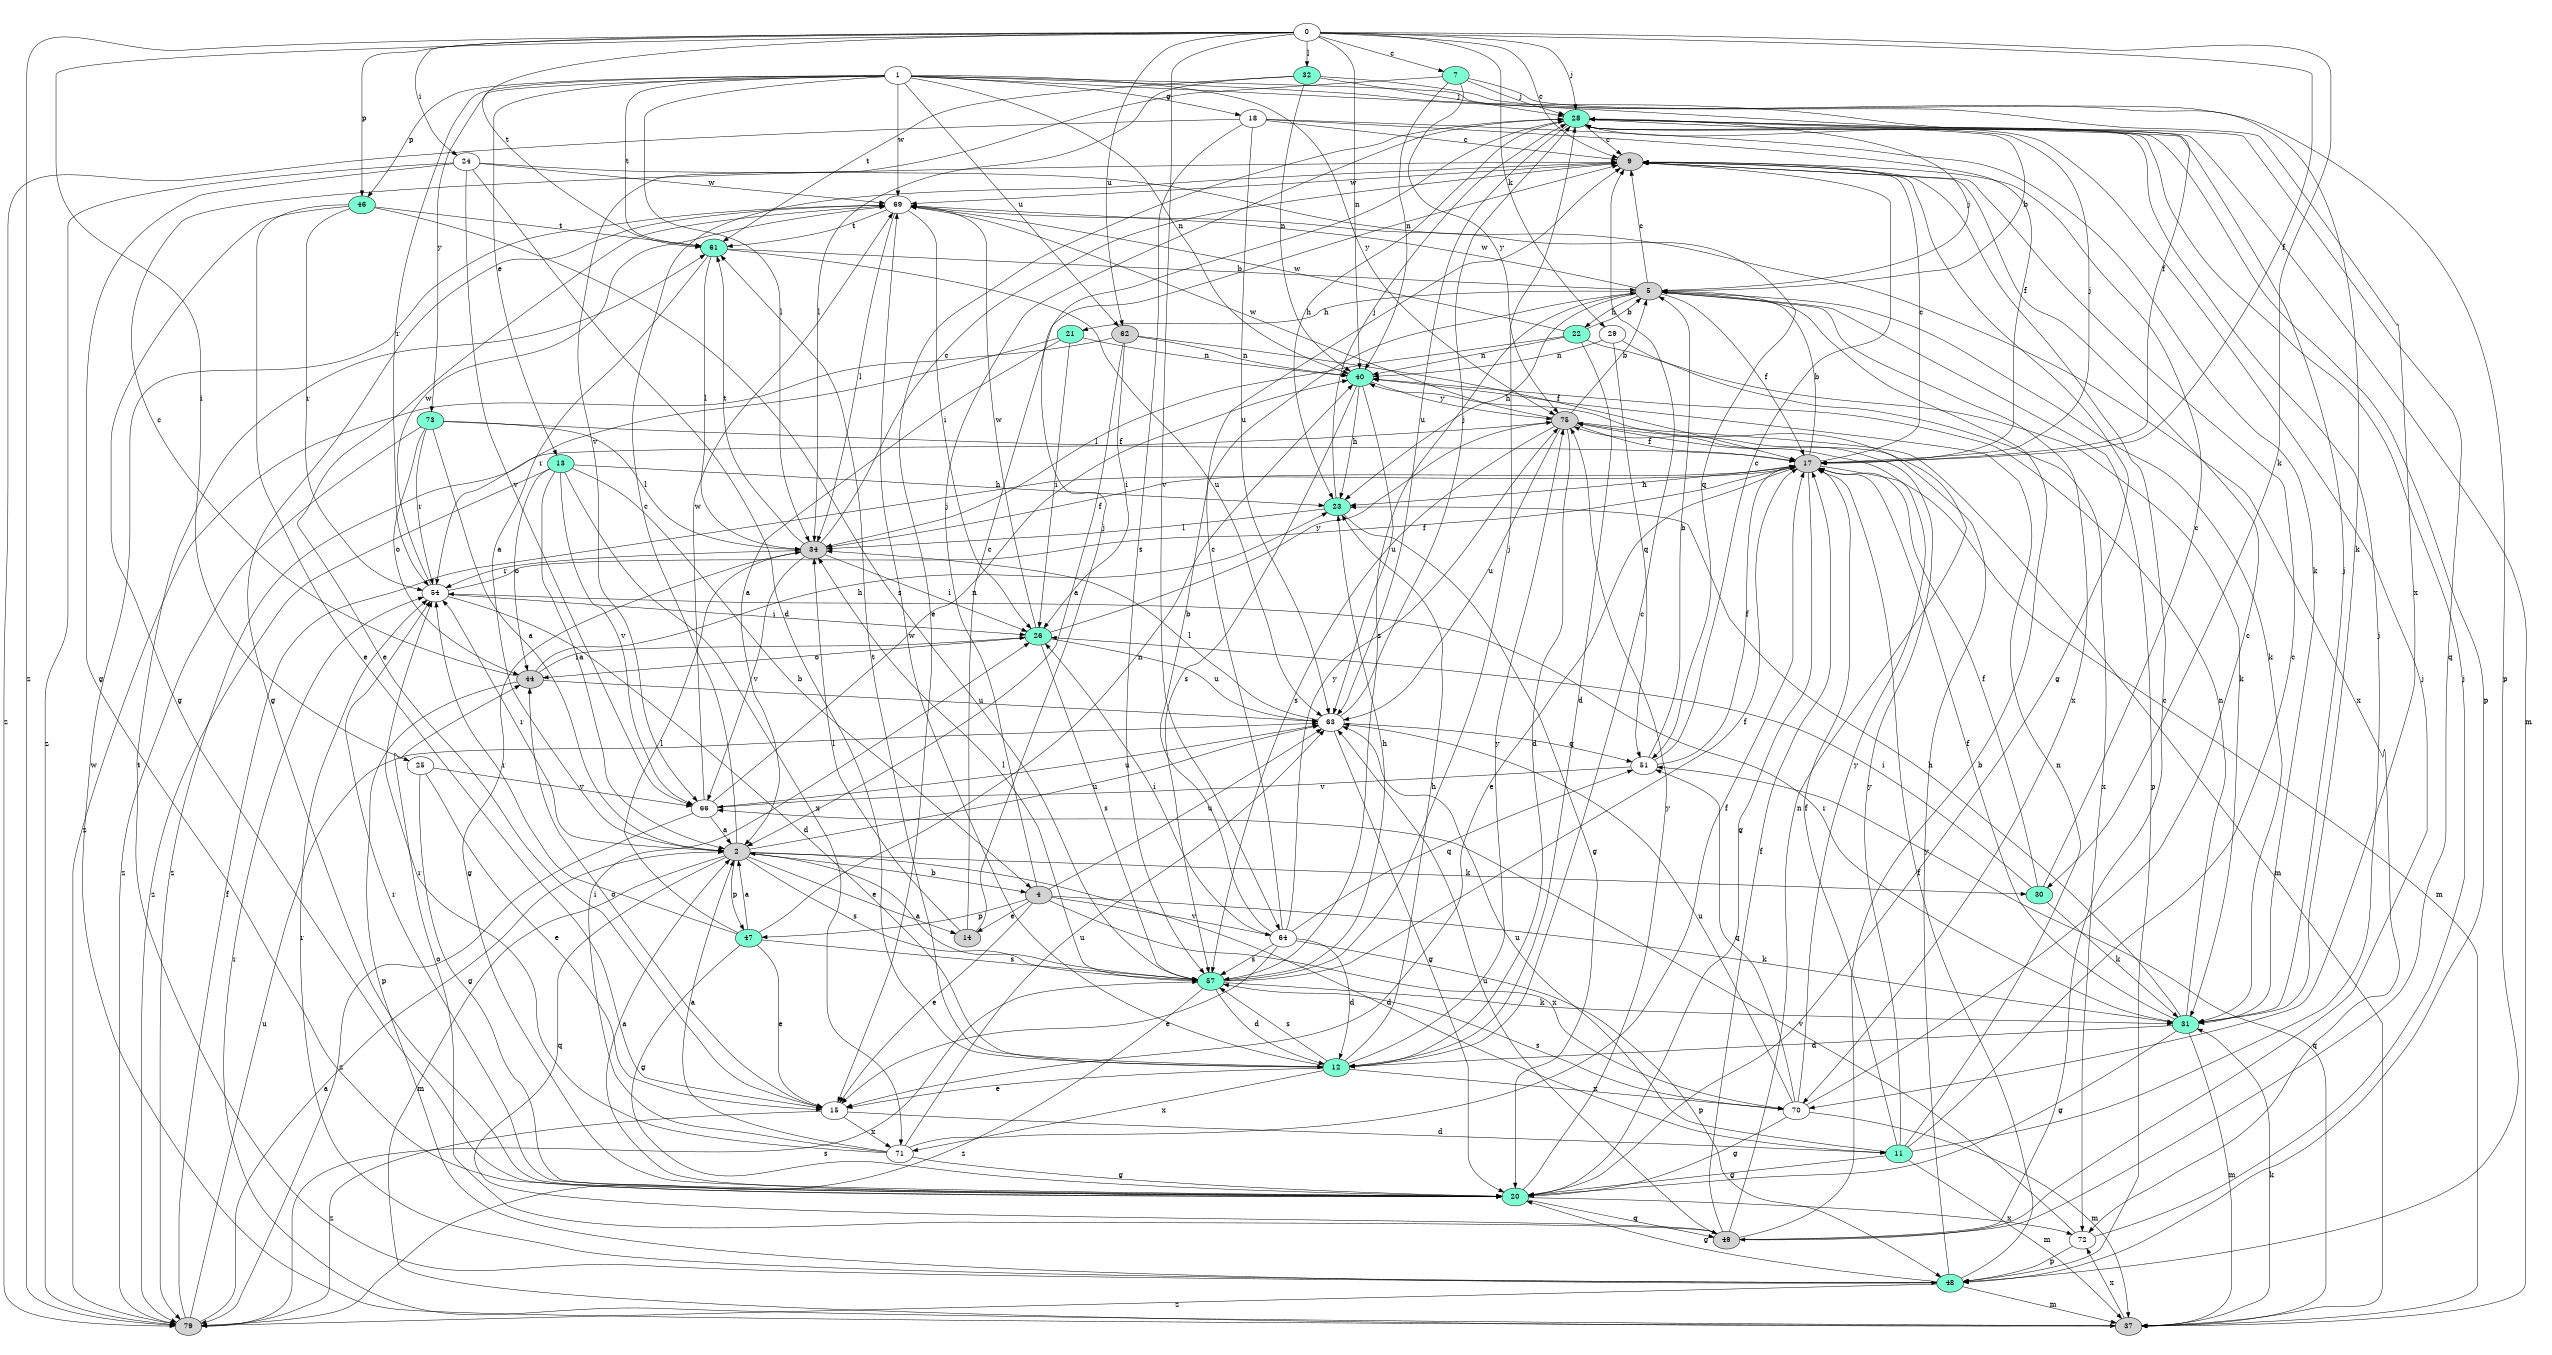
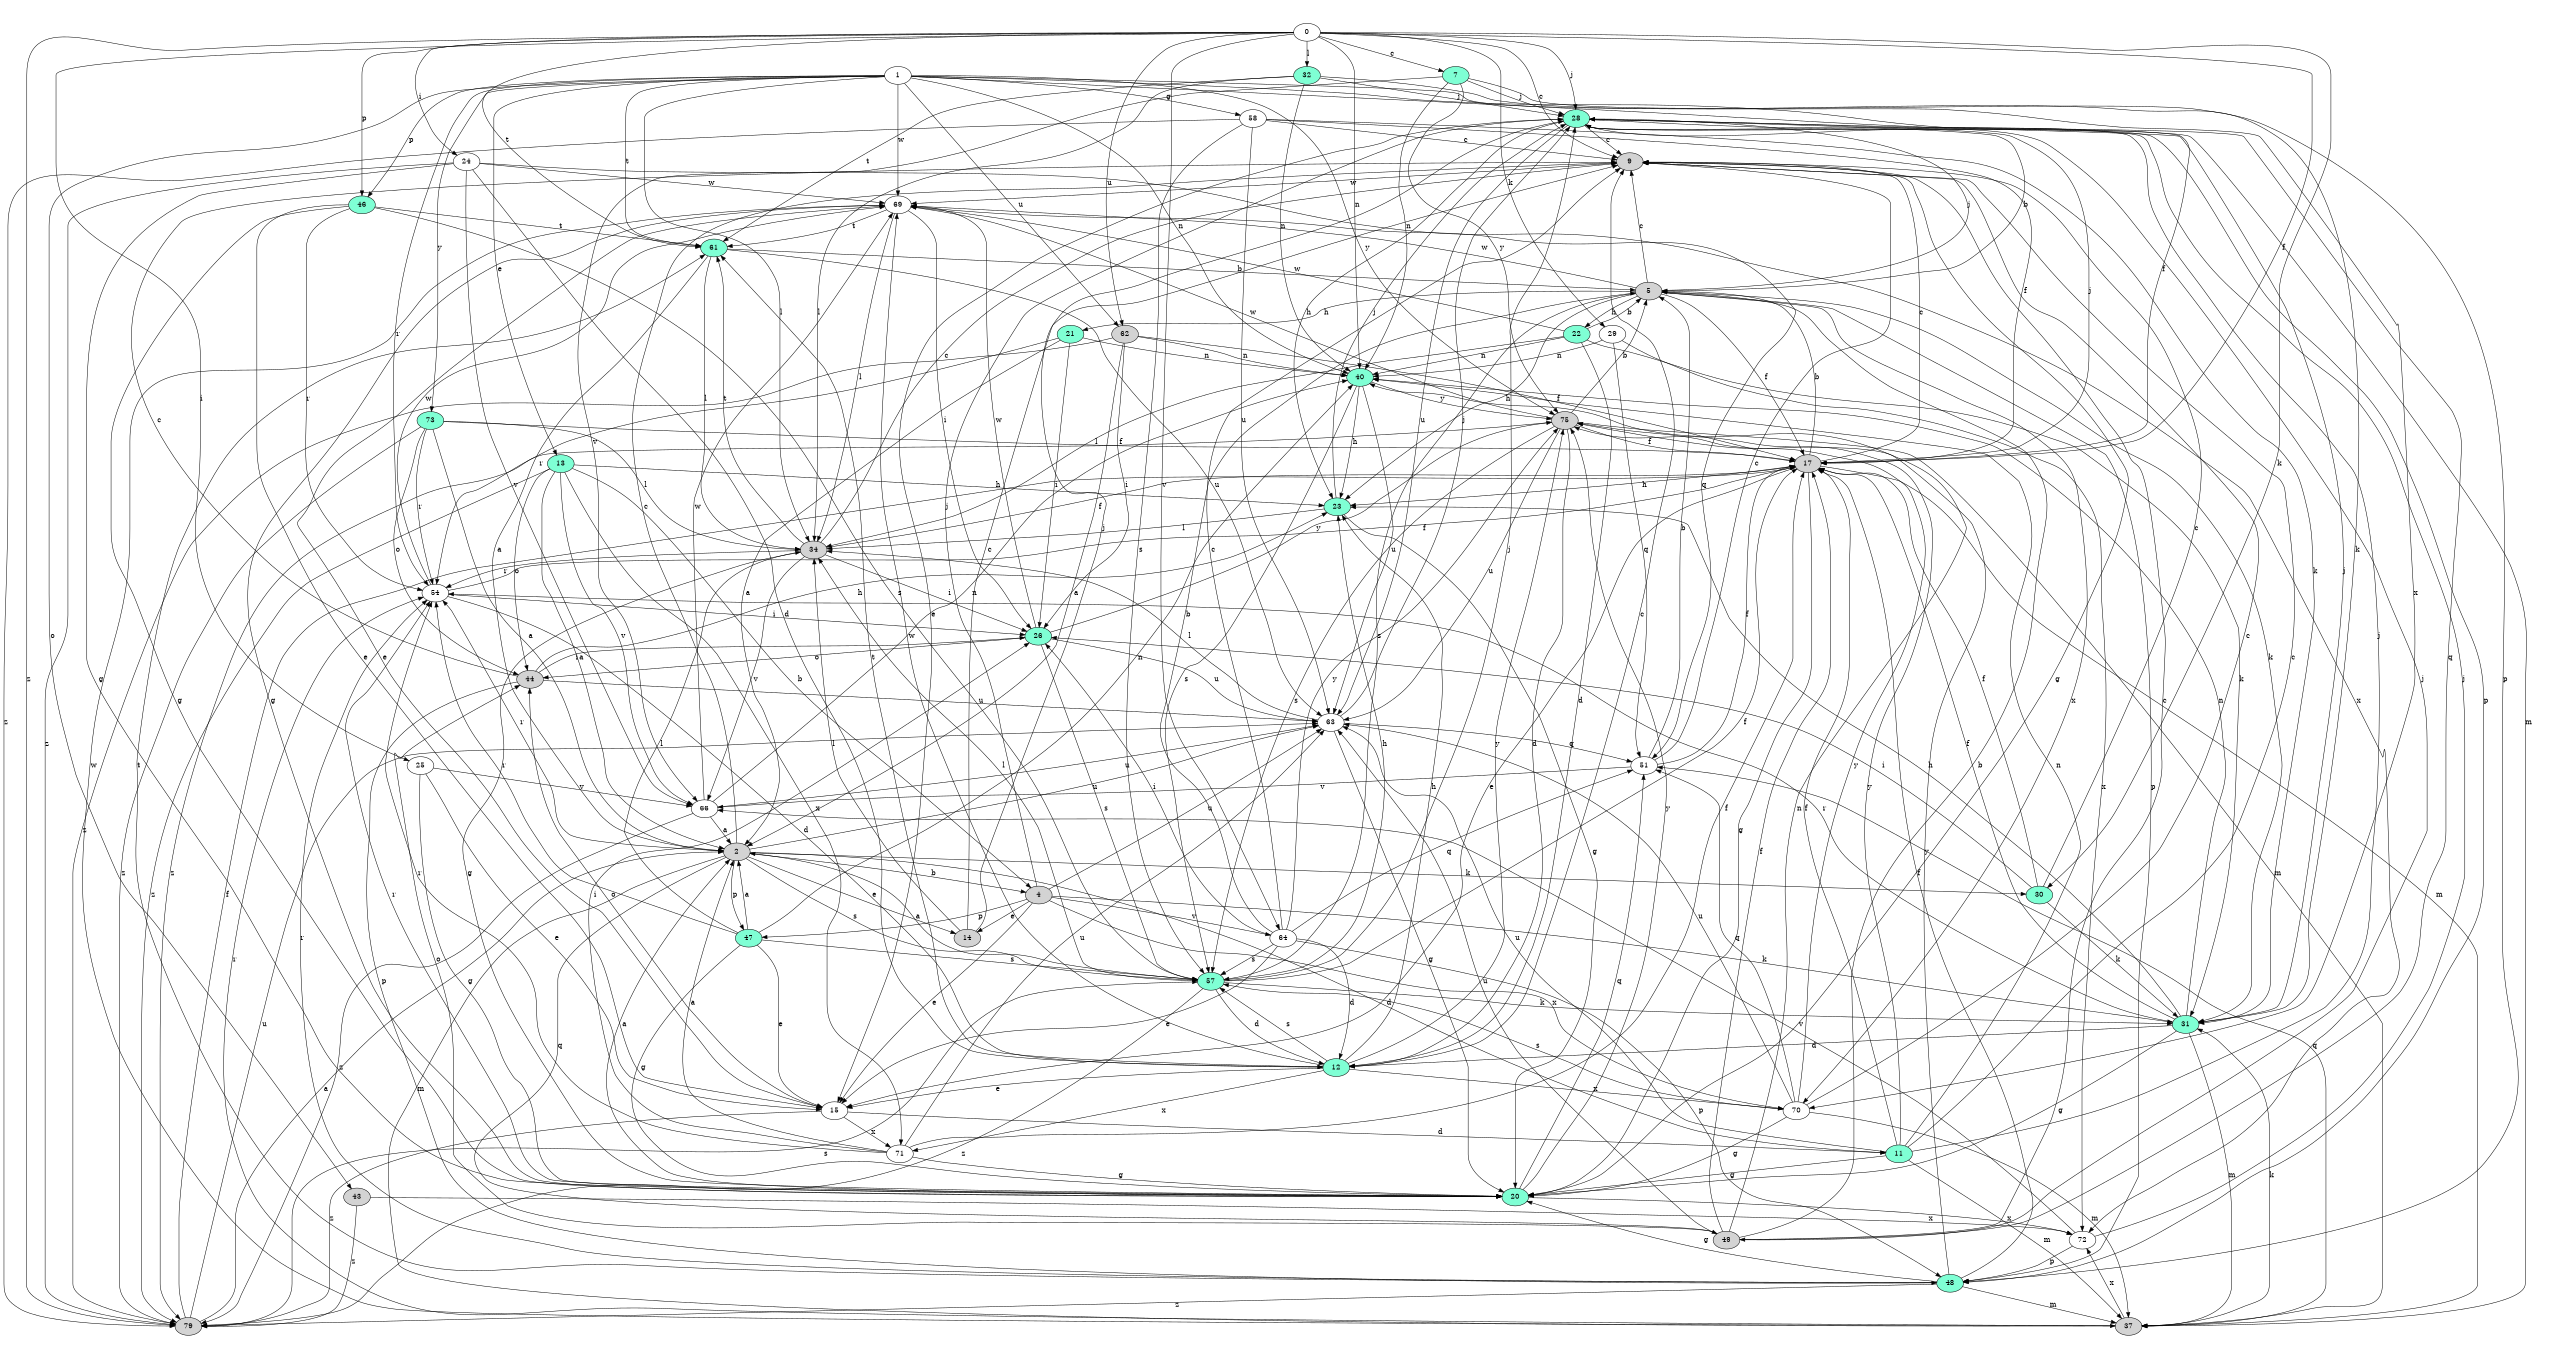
node "18": label "18" -> "58"
node "43": added
edge "20" -> "49": now "20" -> "51"
